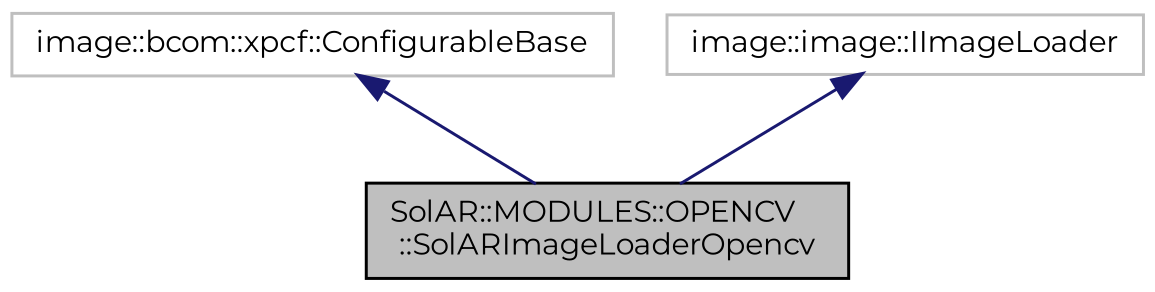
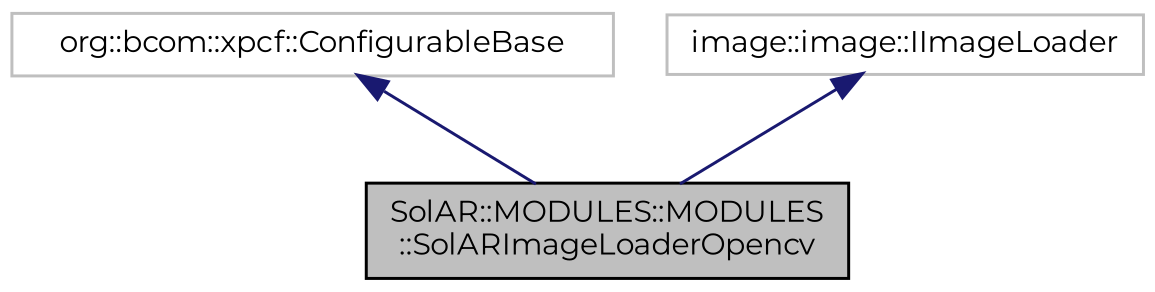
node "image::bcom::xpcf::ConfigurableBase": label "image::bcom::xpcf::ConfigurableBase" -> "org::bcom::xpcf::ConfigurableBase"
node "SolAR::MODULES::OPENCV ::SolARImageLoaderOpencv": label "SolAR::MODULES::OPENCV ::SolARImageLoaderOpencv" -> "SolAR::MODULES::MODULES ::SolARImageLoaderOpencv"
